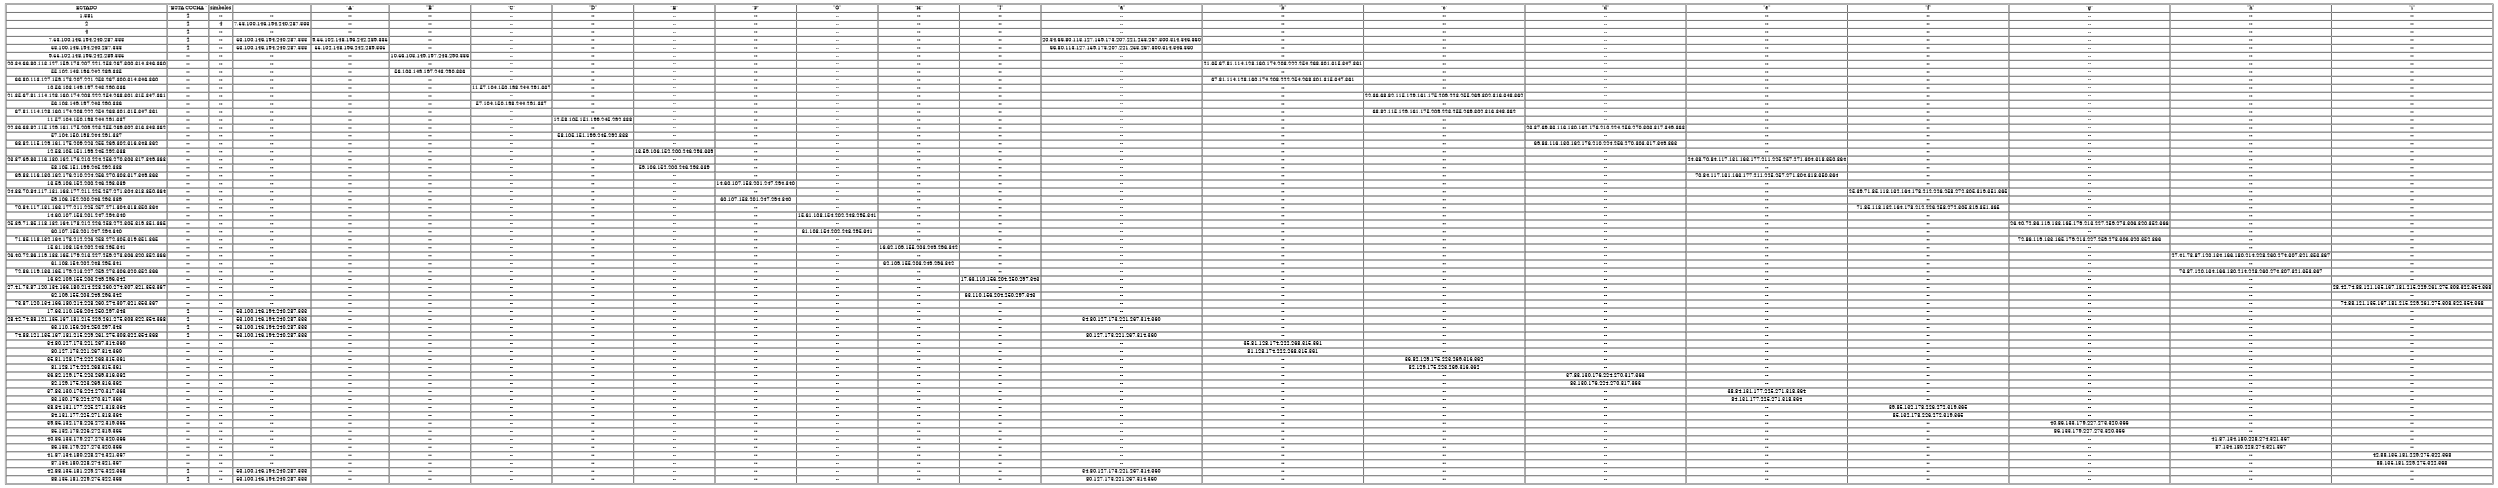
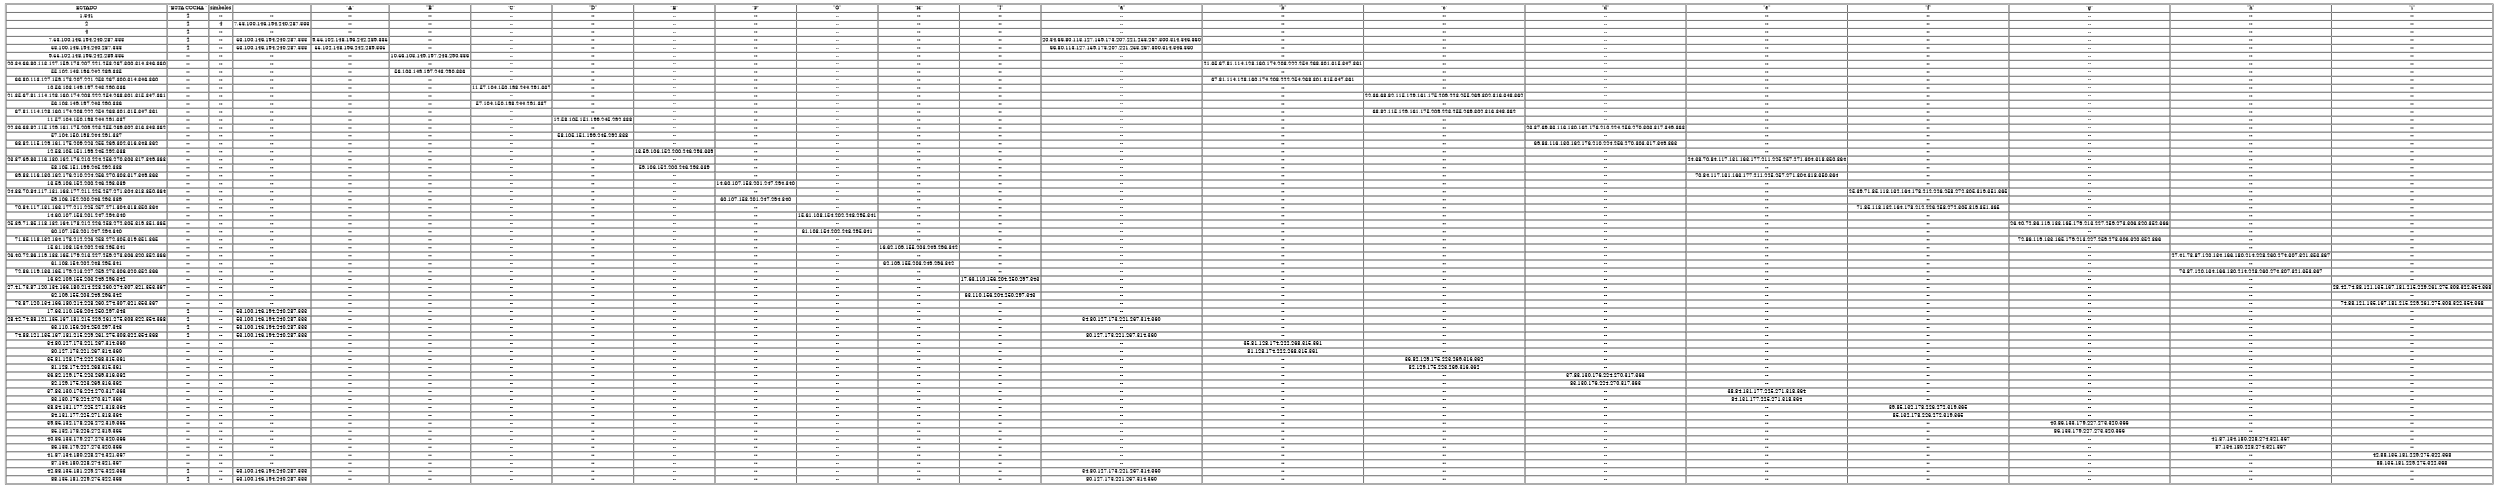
node "ESTADO": text "1,381" -> "1,341"
